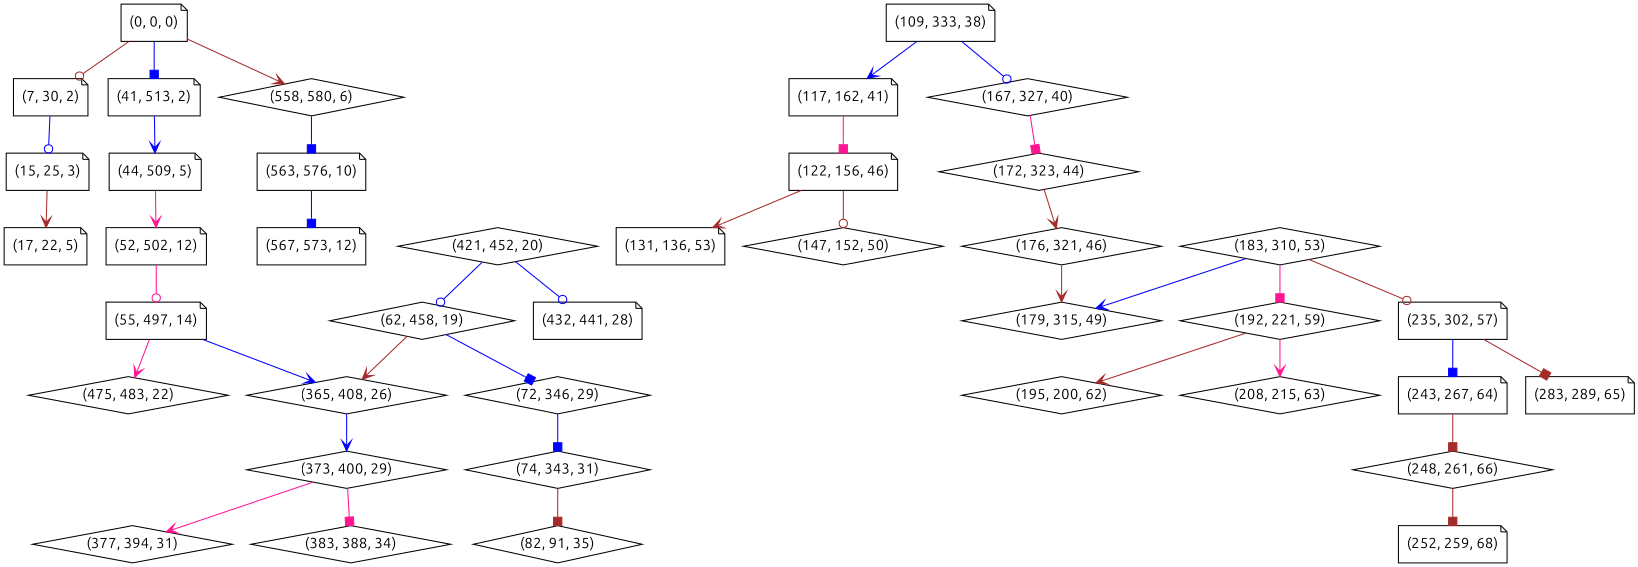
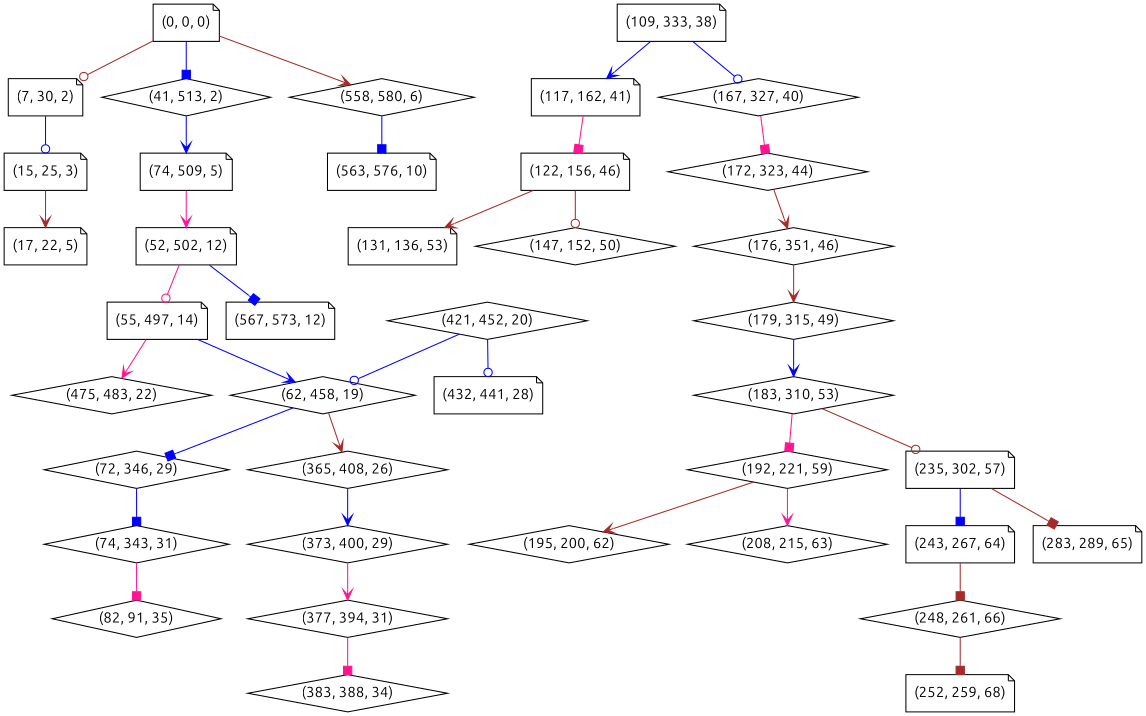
node "(41, 513, 2)": shape note -> diamond
node "(44, 509, 5)": label "(44, 509, 5)" -> "(74, 509, 5)"
edge "(563, 576, 10)" -> "(567, 573, 12)": now "(52, 502, 12)" -> "(567, 573, 12)"
node "(176, 321, 46)": label "(176, 321, 46)" -> "(176, 351, 46)"
edge "(183, 310, 53)" -> "(179, 315, 49)": reversed
edge "(55, 497, 14)" -> "(365, 408, 26)": now "(55, 497, 14)" -> "(62, 458, 19)"
edge "(373, 400, 29)" -> "(383, 388, 34)": now "(377, 394, 31)" -> "(383, 388, 34)"
edge "(74, 343, 31)" -> "(82, 91, 35)": color brown -> deeppink
